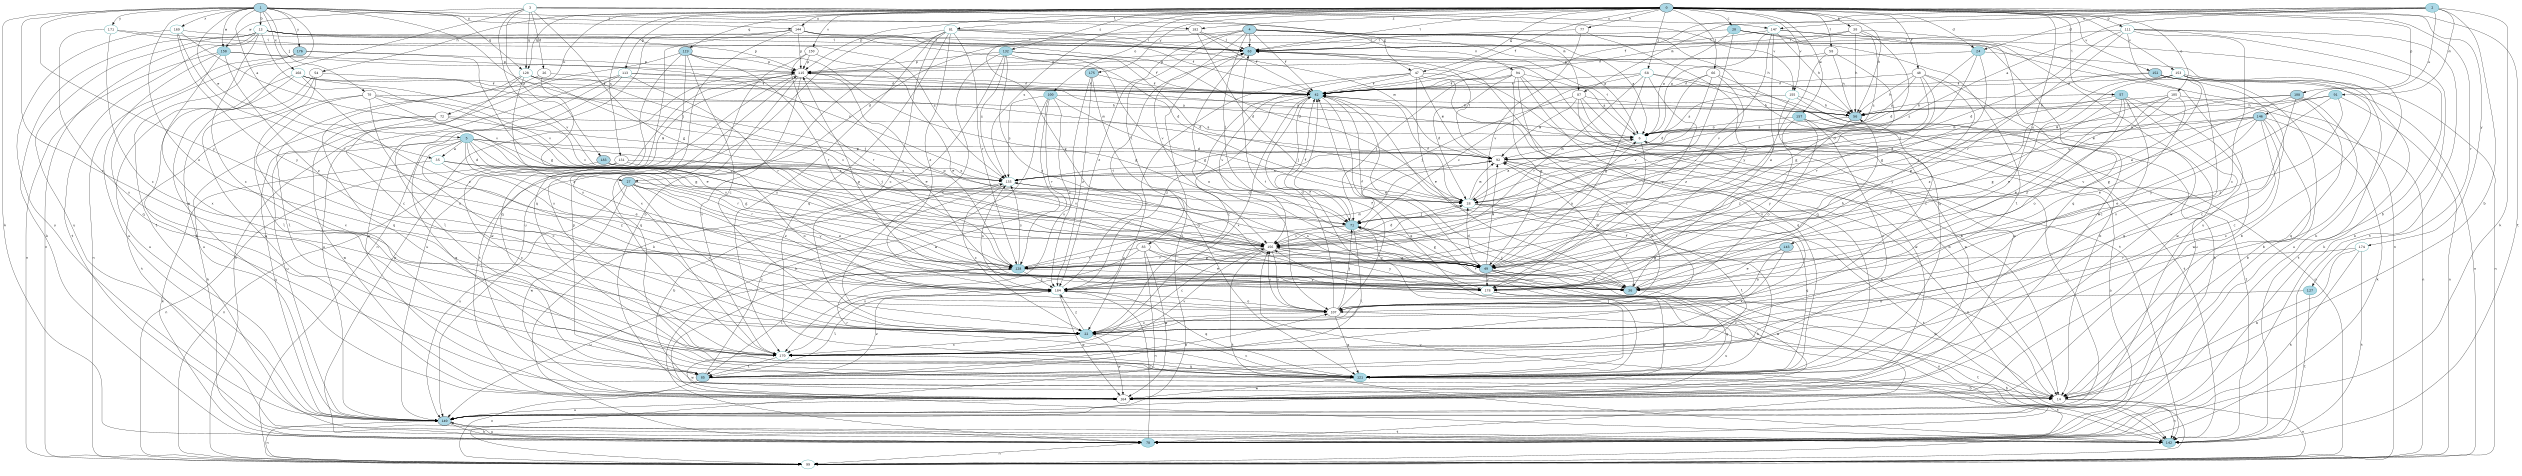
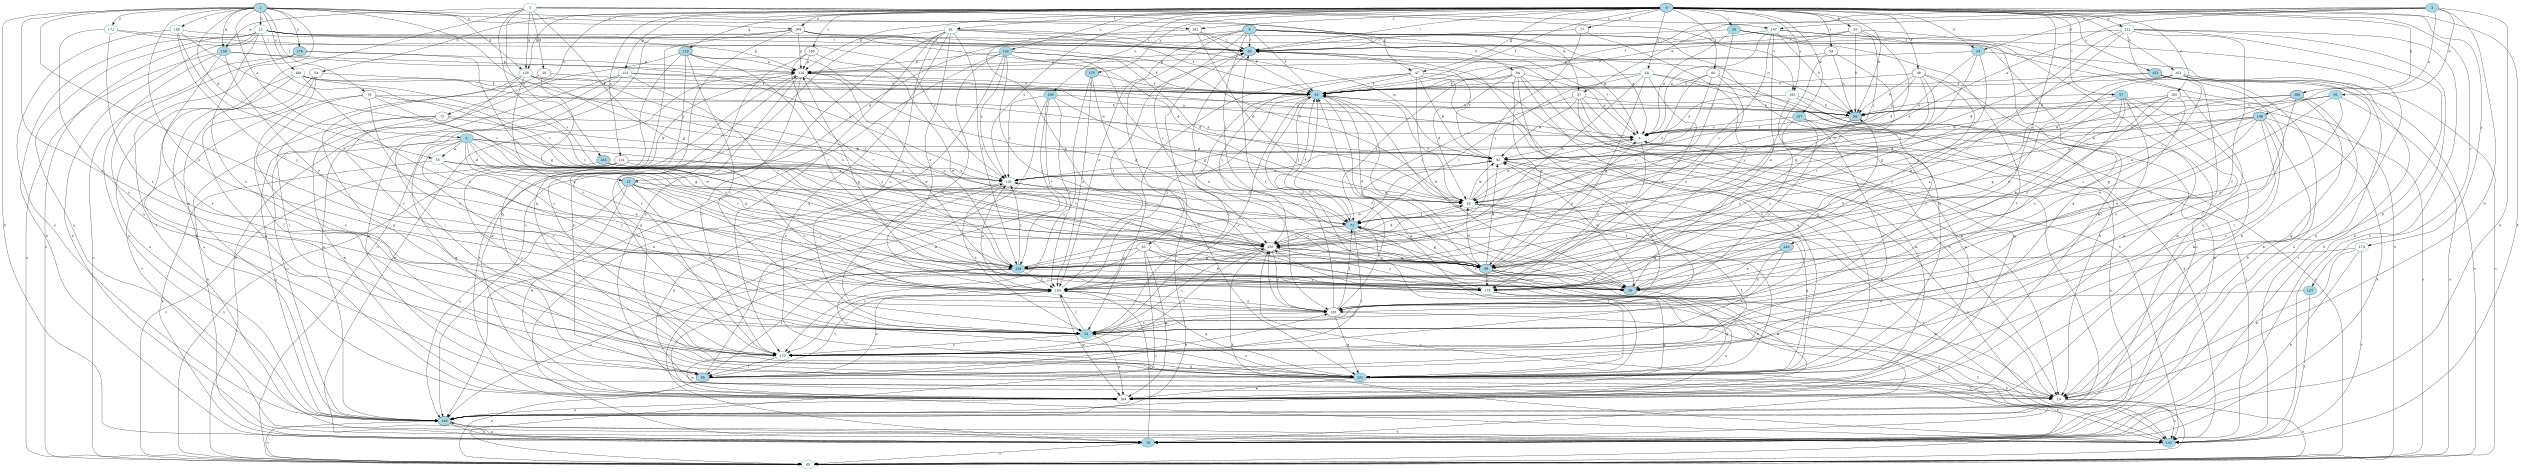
edge "115" -> "149": now "132" -> "149"
